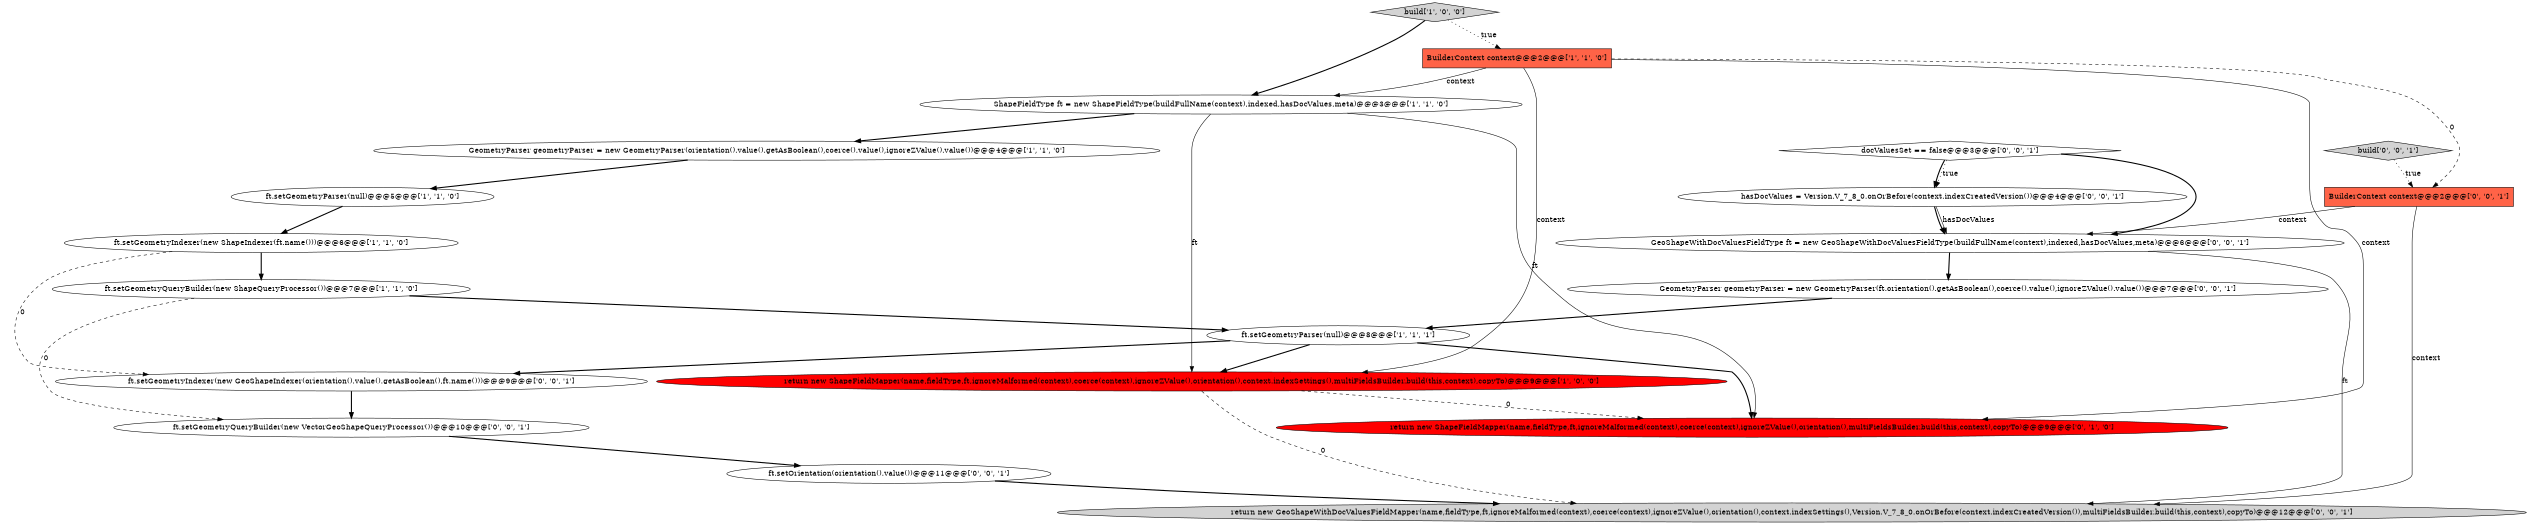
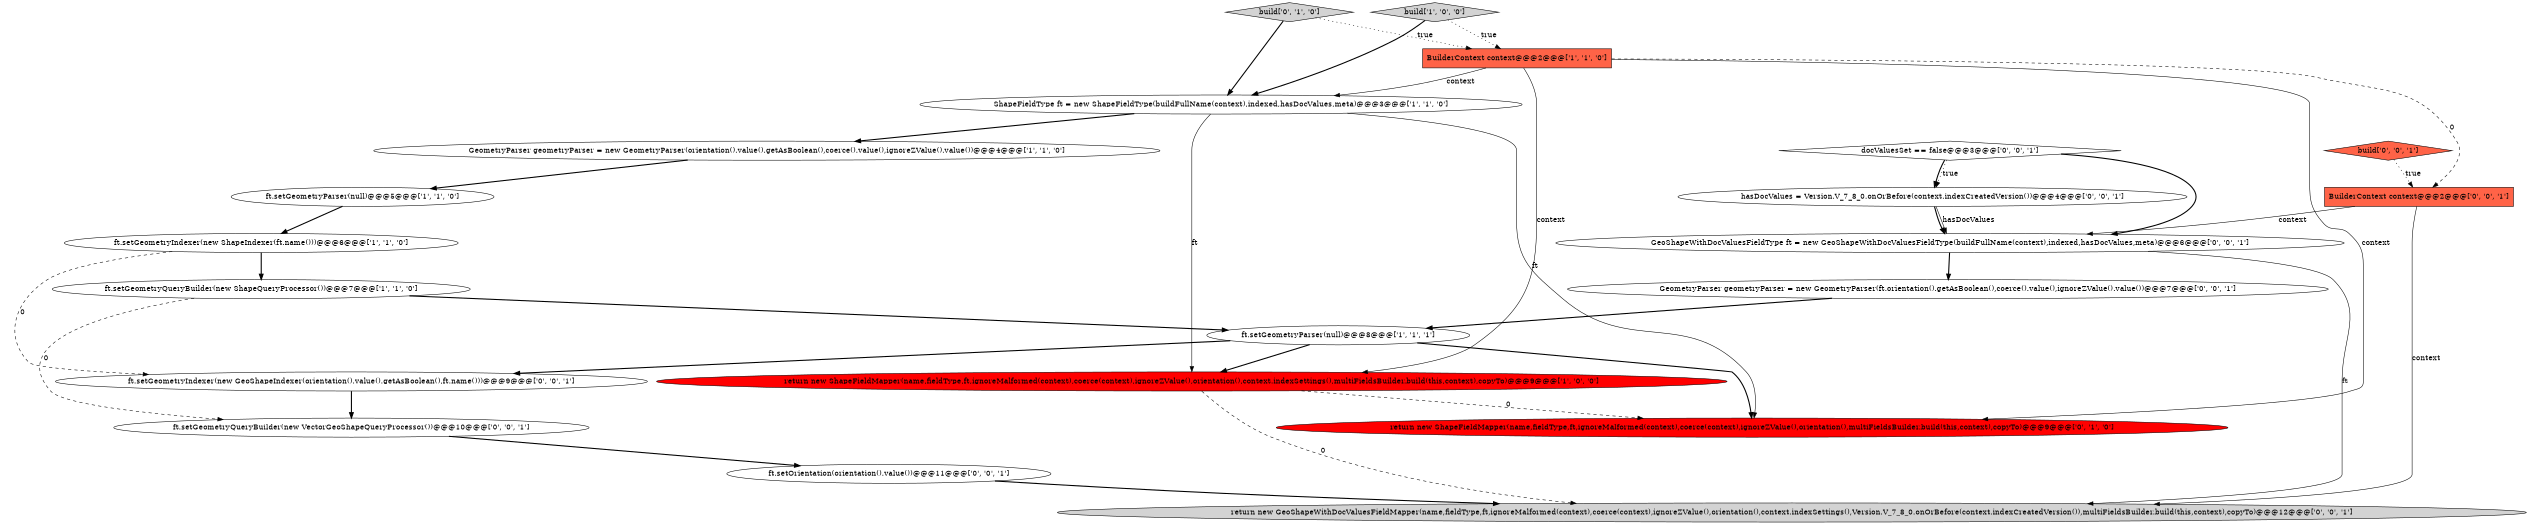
node "build['0', '1', '0']": added
node "build['0', '0', '1']": fillcolor lightgray -> tomato
